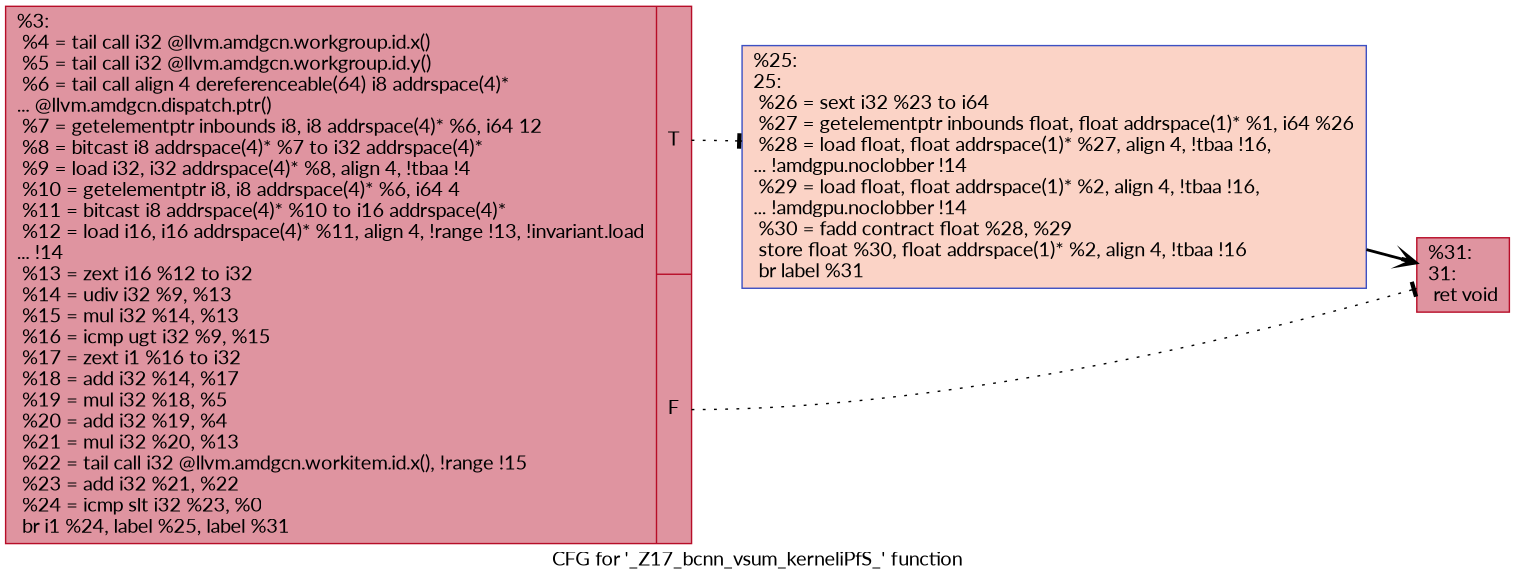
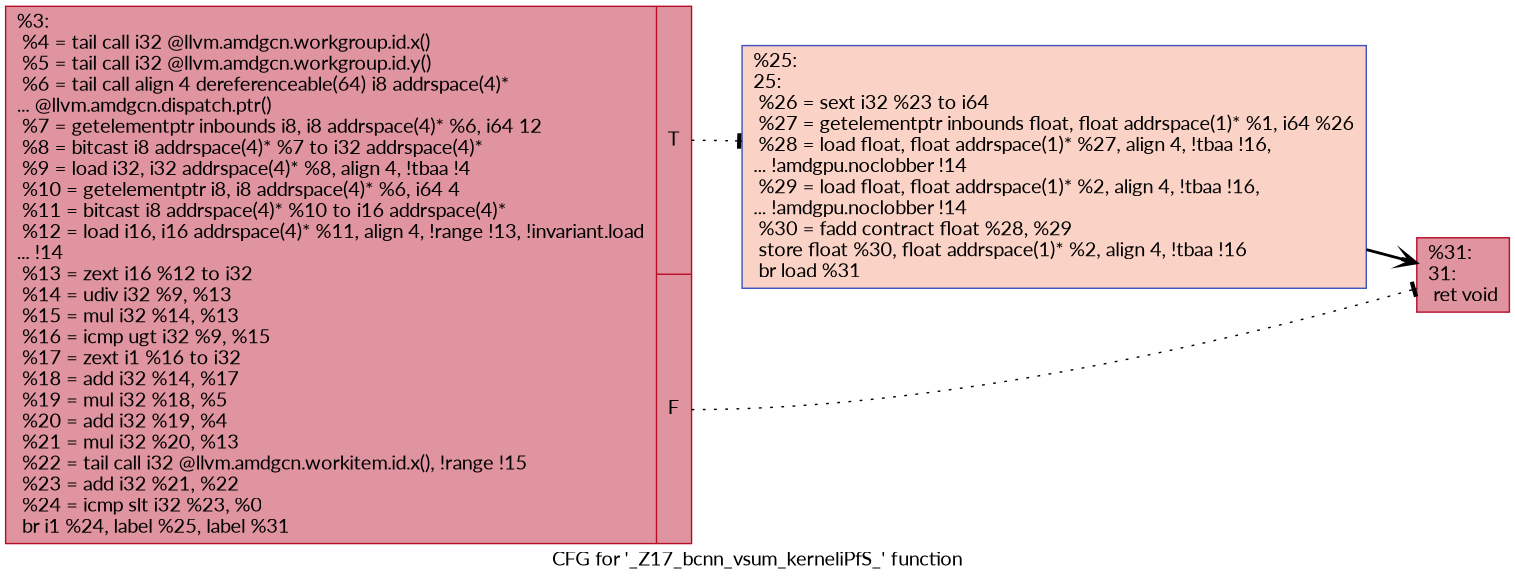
node "%25:": text "br label %31" -> "br load %31"
